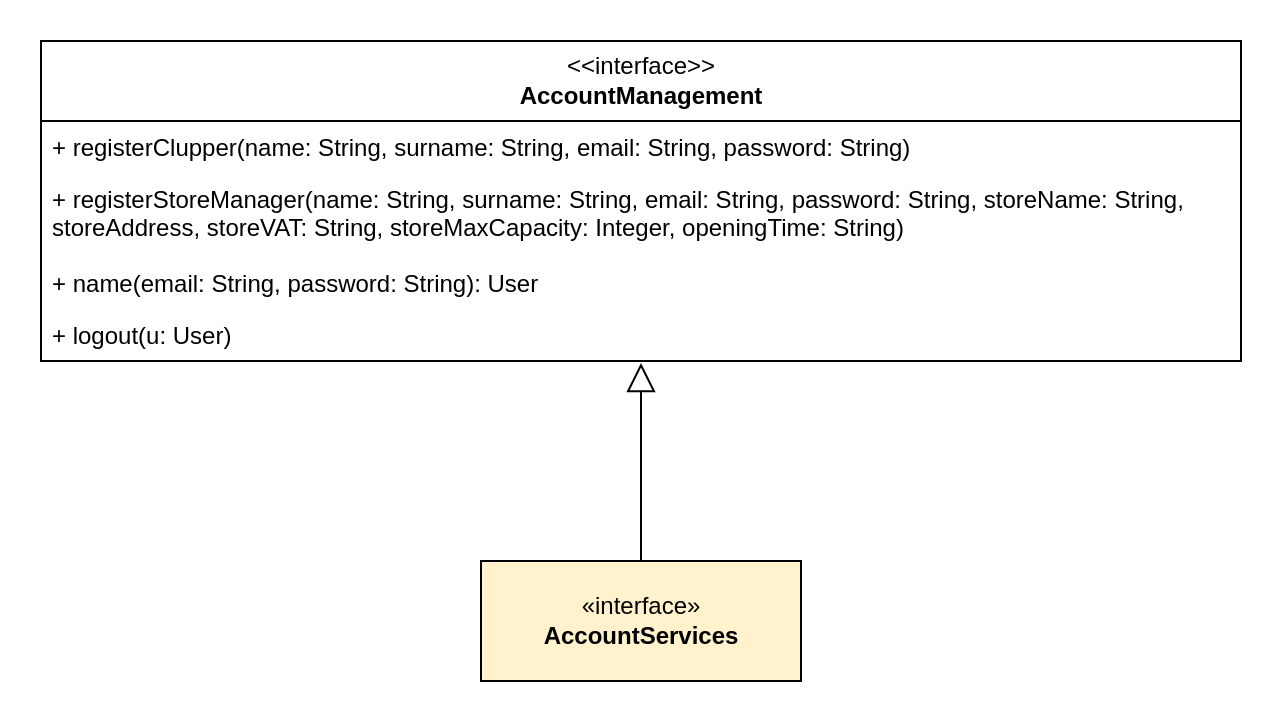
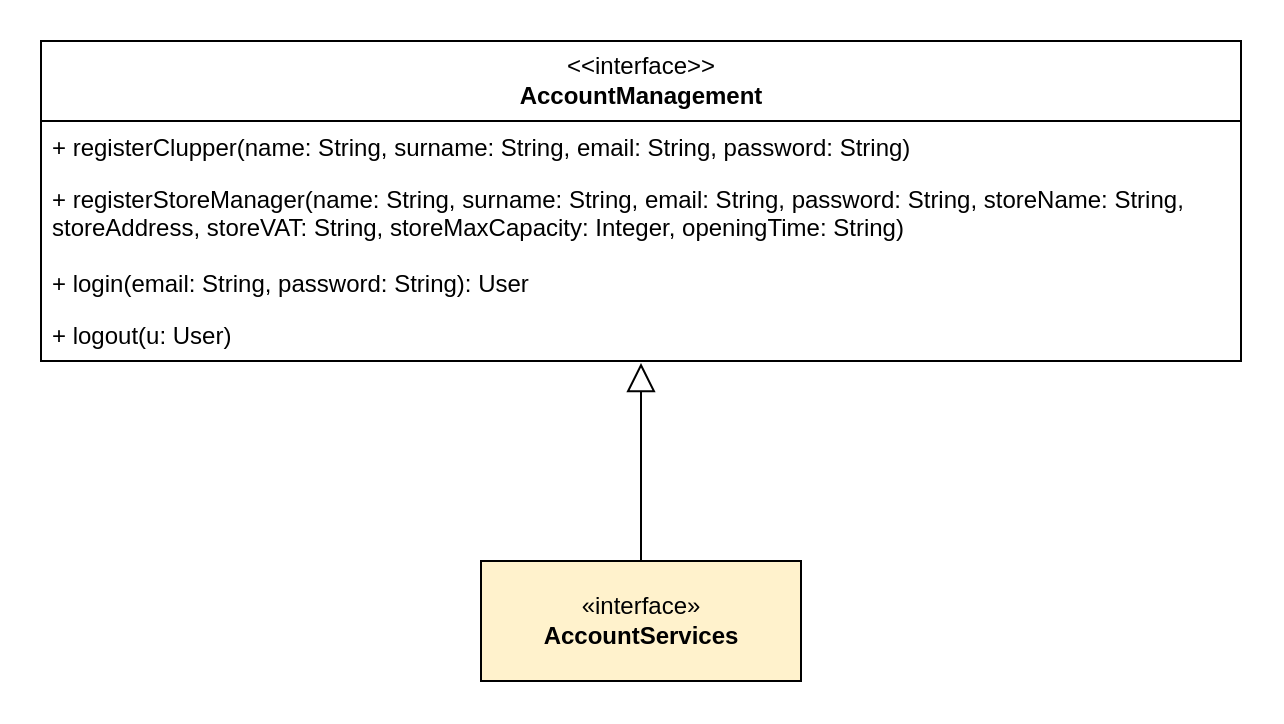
node "+ name(email: String, password: String): User": label "+ name(email: String, password: String): User" -> "+ login(email: String, password: String): User"
